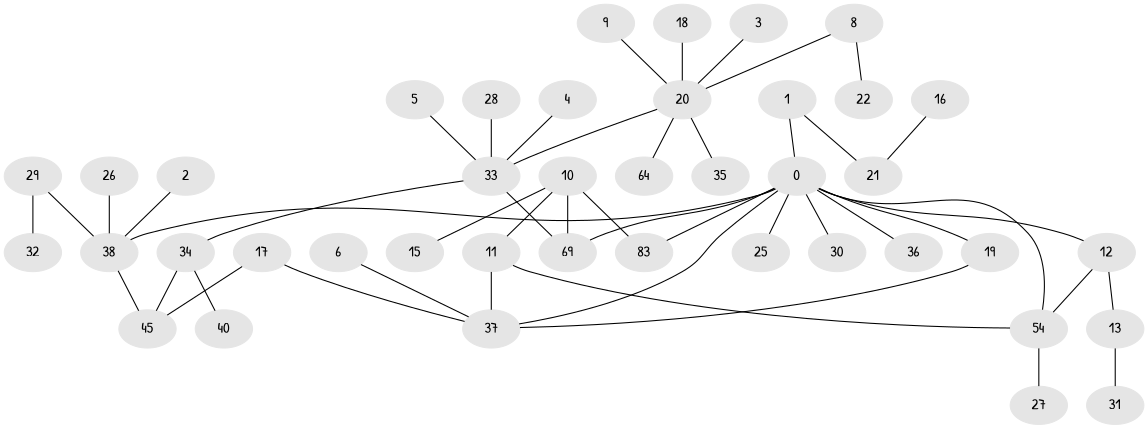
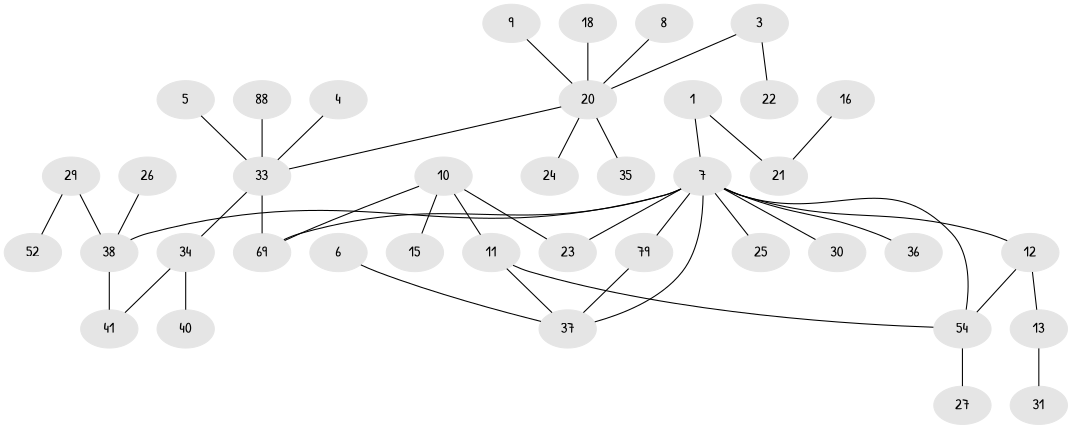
edge "8" -- "22": now "3" -- "22"
node "28": label "28" -> "88"
node "2": removed
node "64": label "64" -> "24"
node "0": label "0" -> "7"
node "32": label "32" -> "52"
node "17": removed
node "83": label "83" -> "23"
node "19": label "19" -> "79"
node "45": label "45" -> "41"
